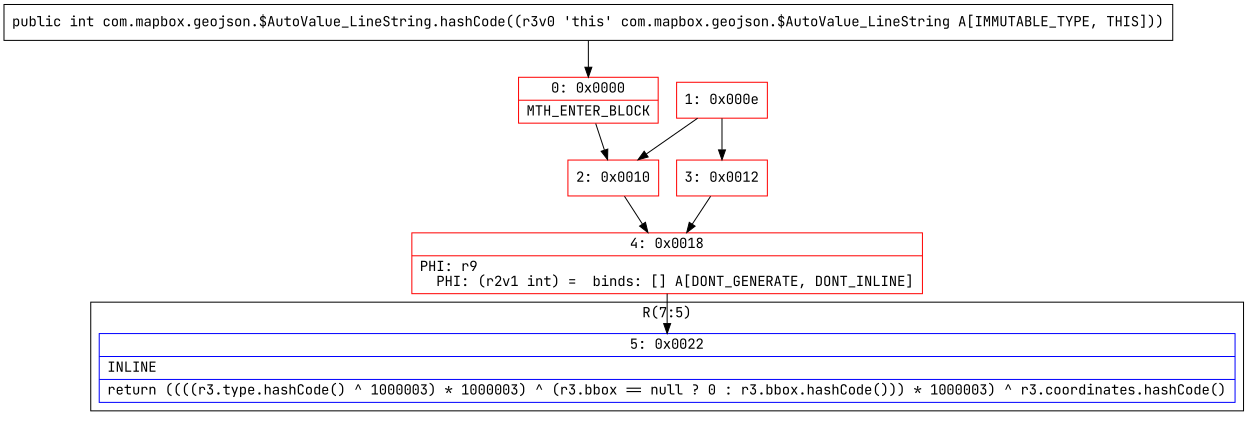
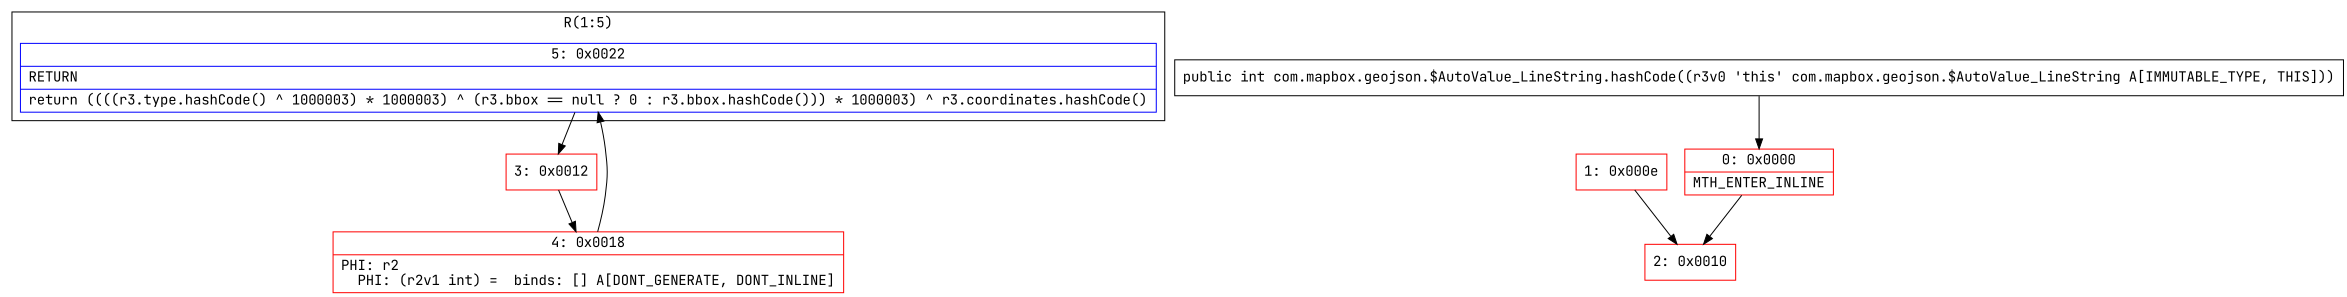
node "0: 0x0000": text "MTH_ENTER_BLOCK" -> "MTH_ENTER_INLINE"
edge "1: 0x000e" -> "3: 0x0012": now "5: 0x0022" -> "3: 0x0012"
edge "2: 0x0010" -> "4: 0x0018": removed
node "4: 0x0018": text "PHI: r9" -> "PHI: r2"
cluster "R(7:5)": label "R(7:5)" -> "R(1:5)"
node "5: 0x0022": text "INLINE" -> "RETURN"
